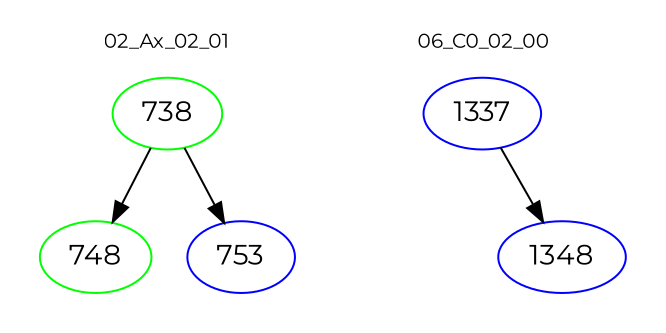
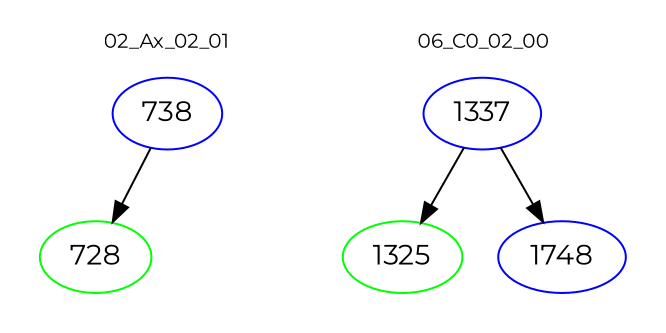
node "738": color green -> blue
node "748": label "748" -> "728"
node "753": removed
node "1325": added
node "1348": label "1348" -> "1748"
